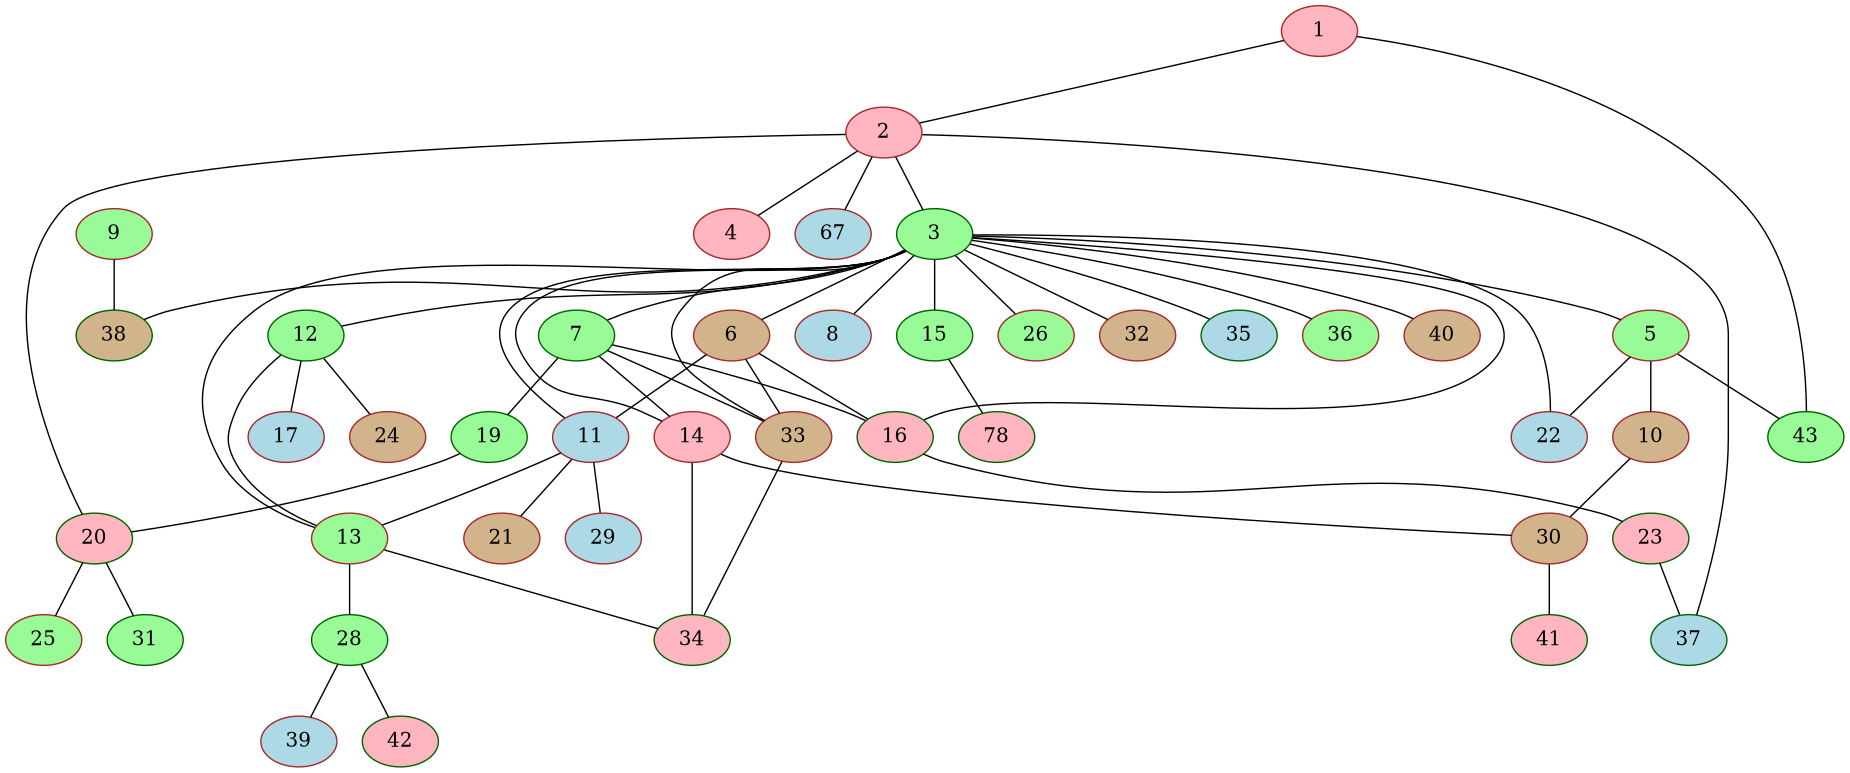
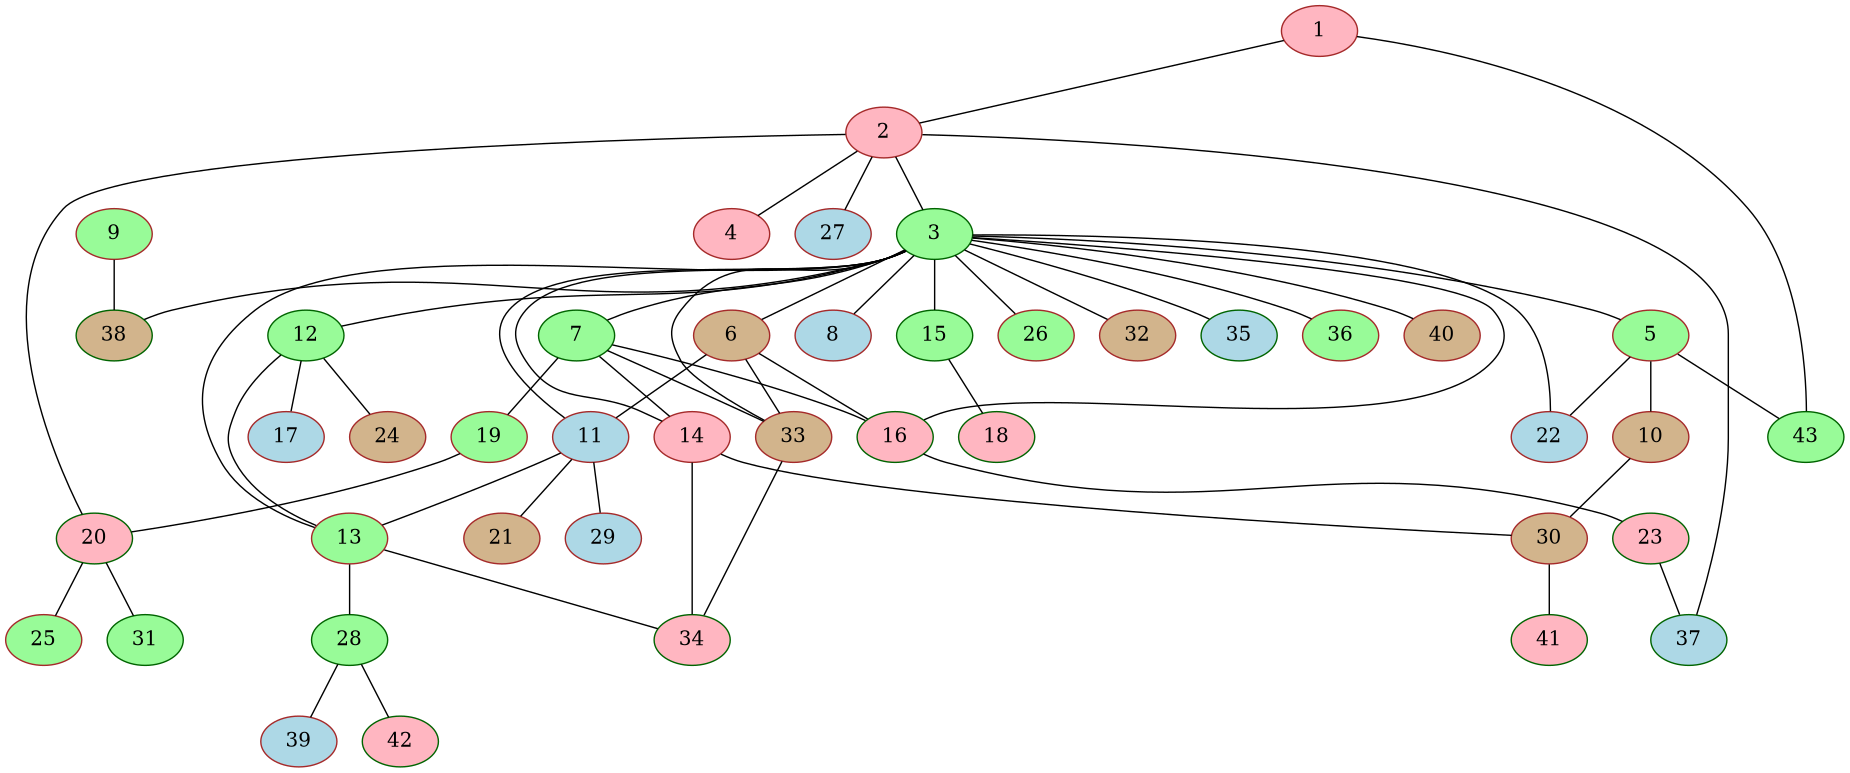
node "67": label "67" -> "27"
node "19": color darkgreen -> brown
node "78": label "78" -> "18"
